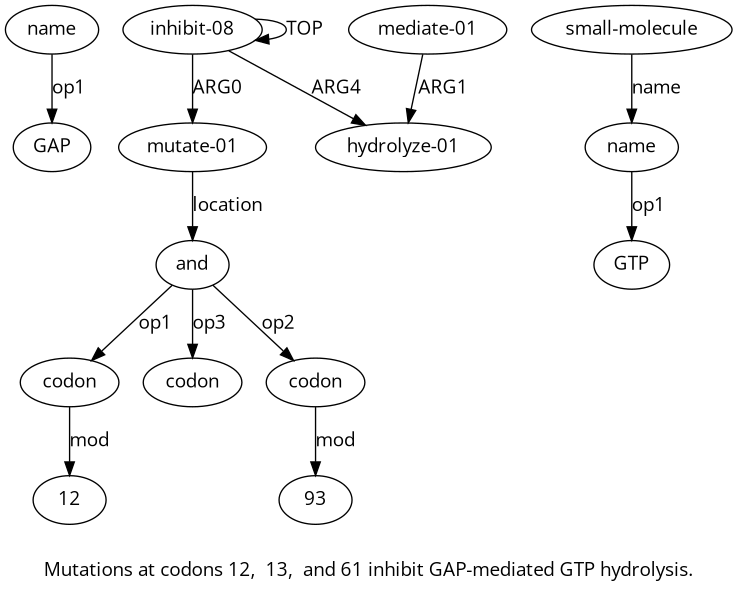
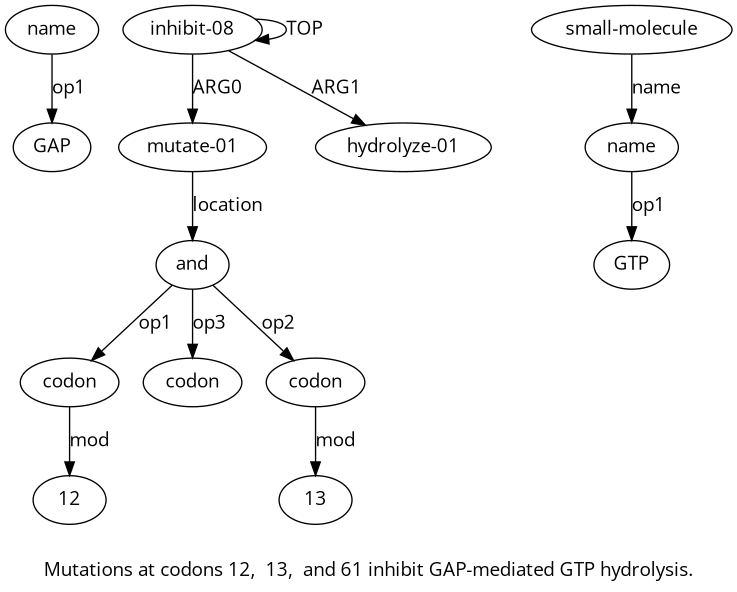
node "mediate-01": removed
edge "inhibit-08" -> "hydrolyze-01": label "ARG4" -> "ARG1"
node "93": label "93" -> "13"
